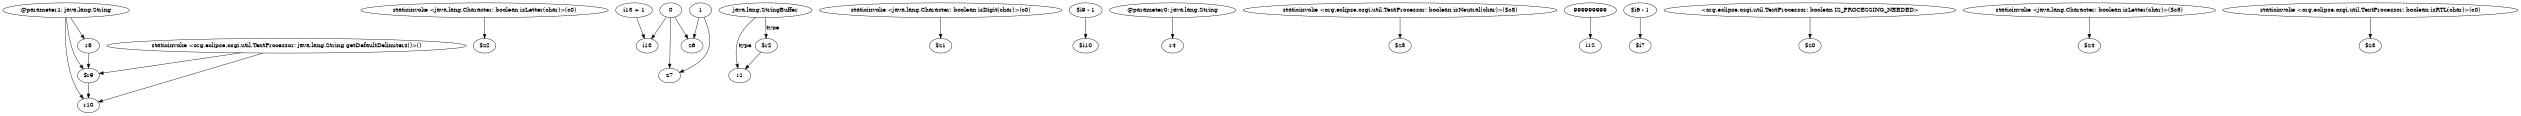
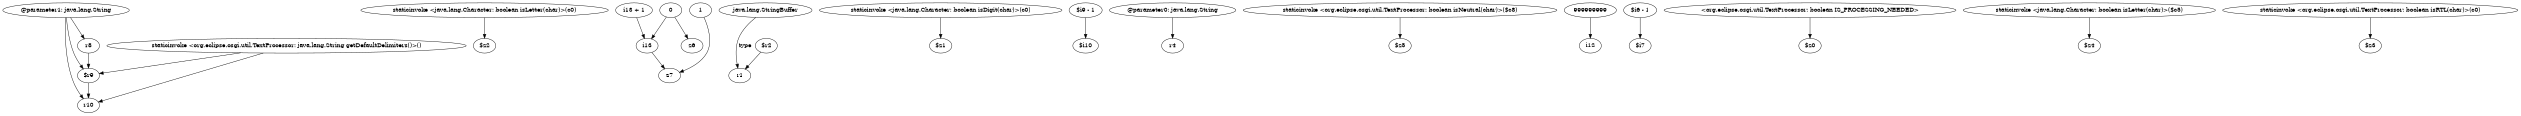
edge "1" -> "z6": removed
edge "java.lang.StringBuffer" -> "$r2": removed, label "type"
edge "0" -> "z7": now "i13" -> "z7"
